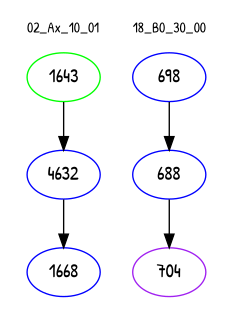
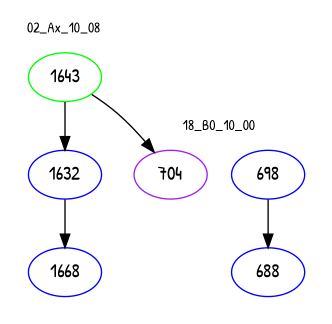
cluster "02_Ax_10_01": label "02_Ax_10_01" -> "02_Ax_10_08"
cluster "18_B0_30_00": label "18_B0_30_00" -> "18_B0_10_00"
node "4632": label "4632" -> "1632"
edge "688" -> "704": now "1643" -> "704"
